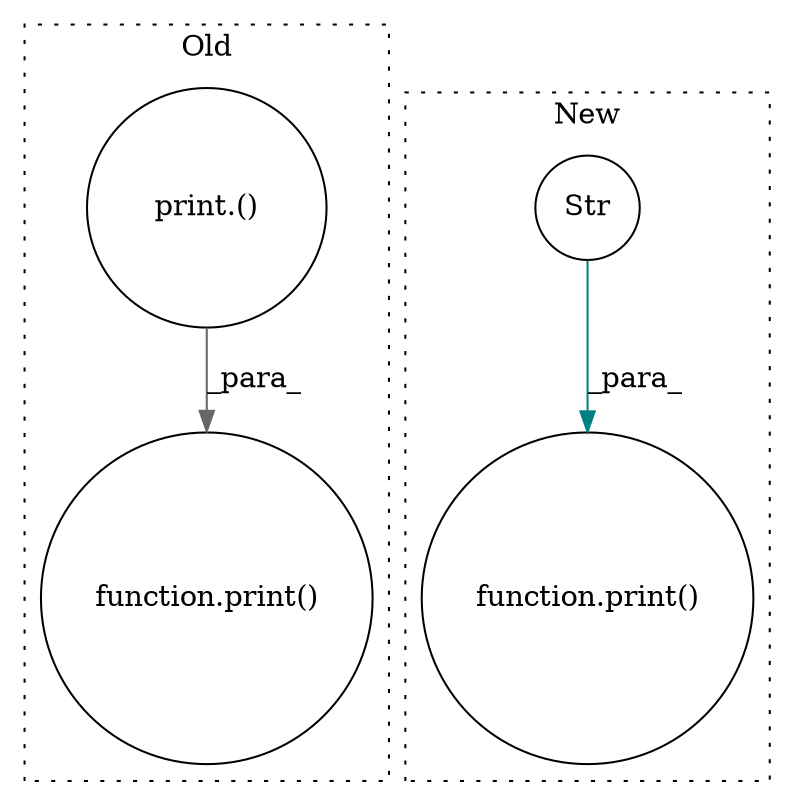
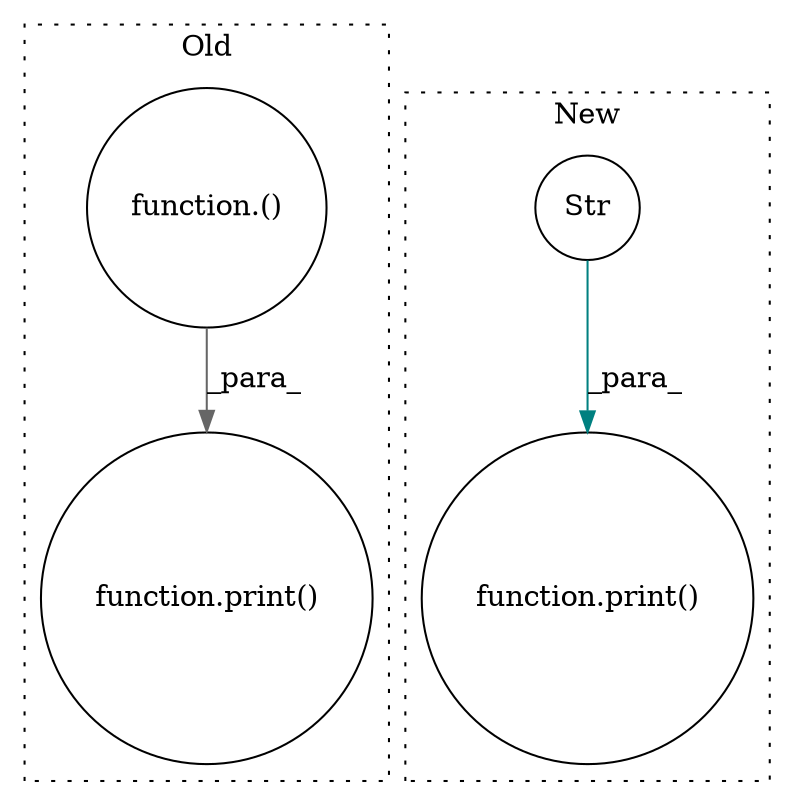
node "print.()": label "print.()" -> "function.()"
